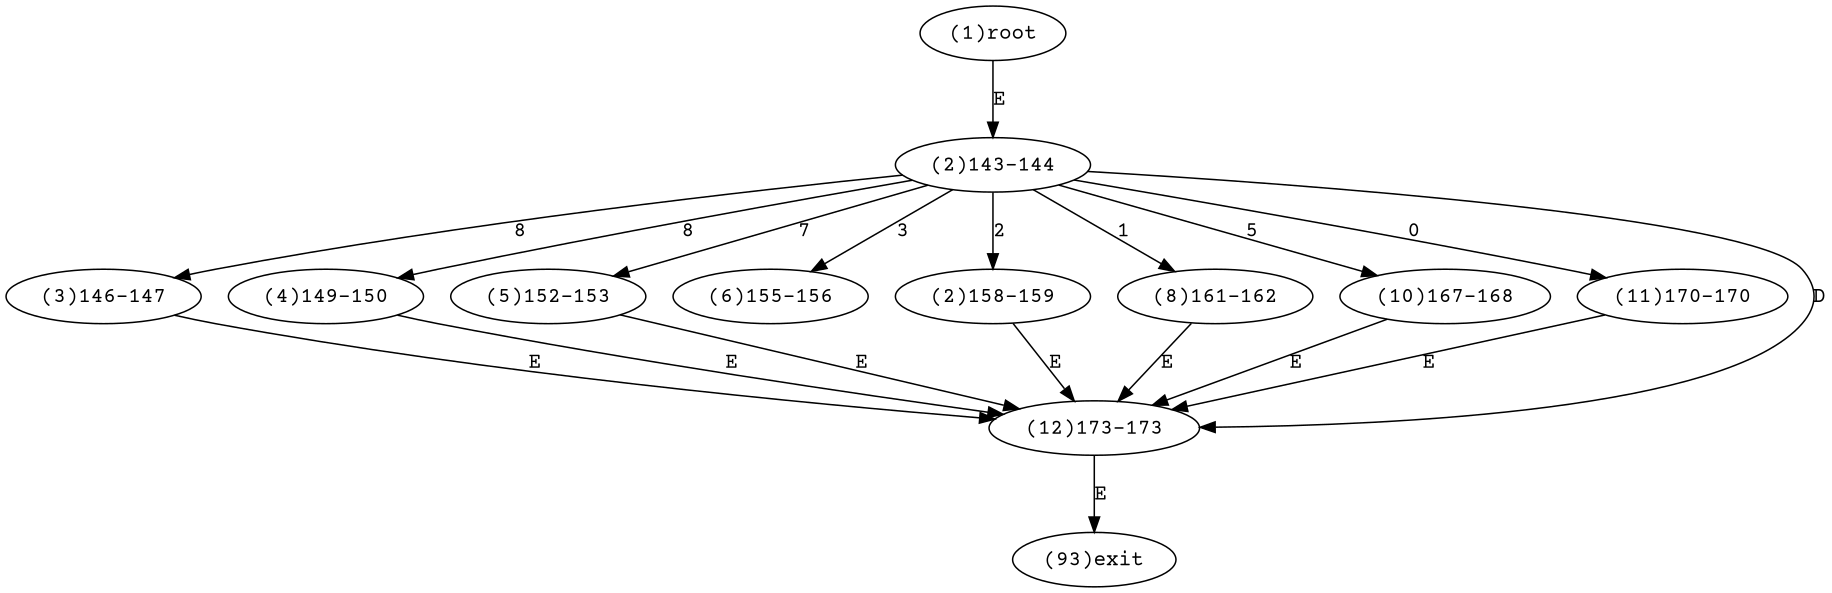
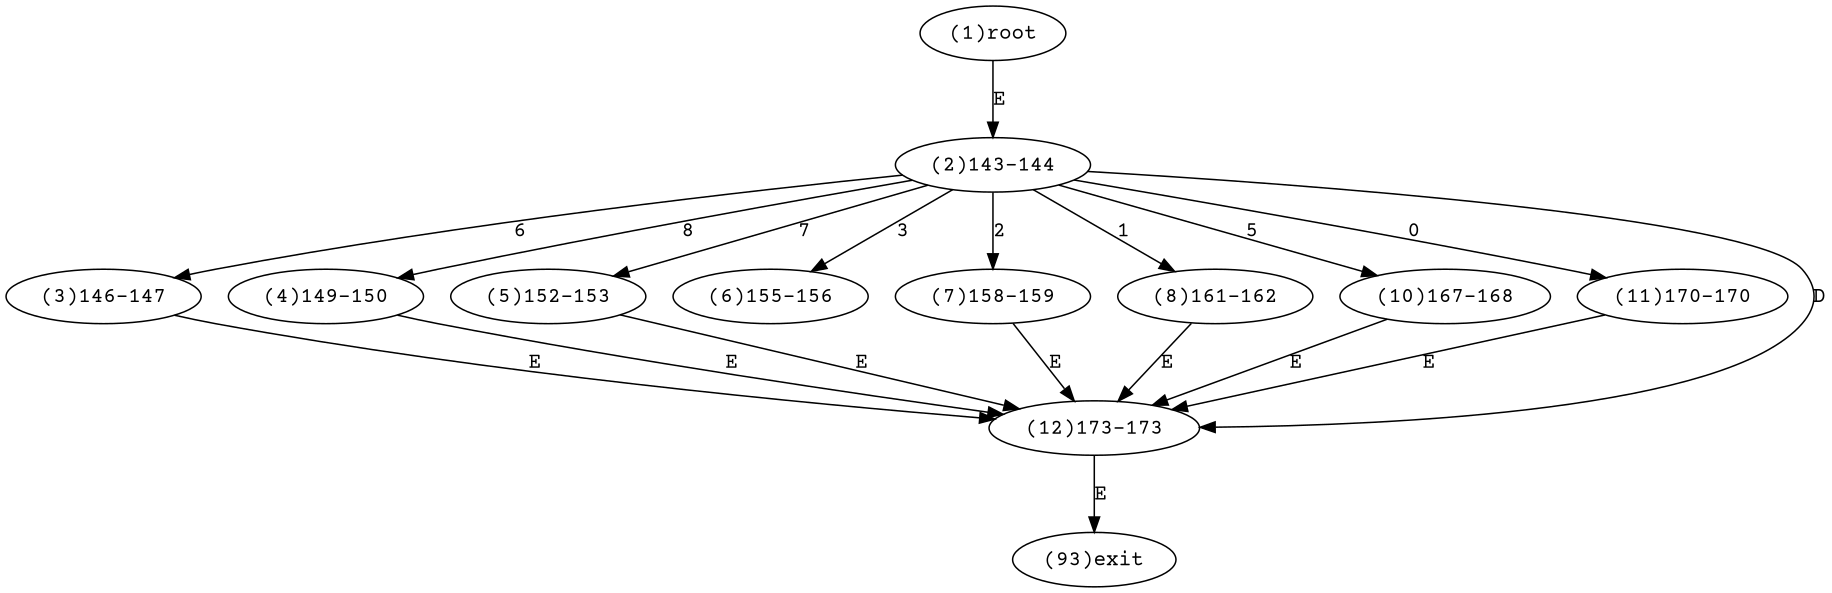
edge "(2)143-144" -> "(3)146-147": label "8" -> "6"
node "(2)158-159": label "(2)158-159" -> "(7)158-159"
